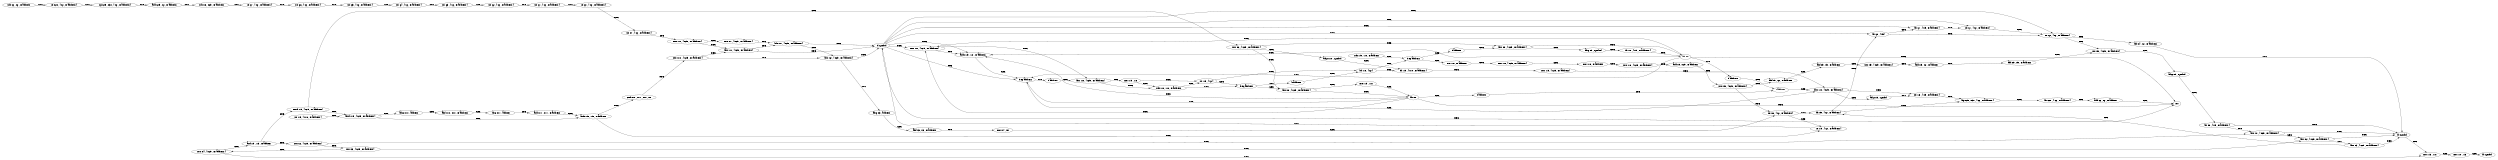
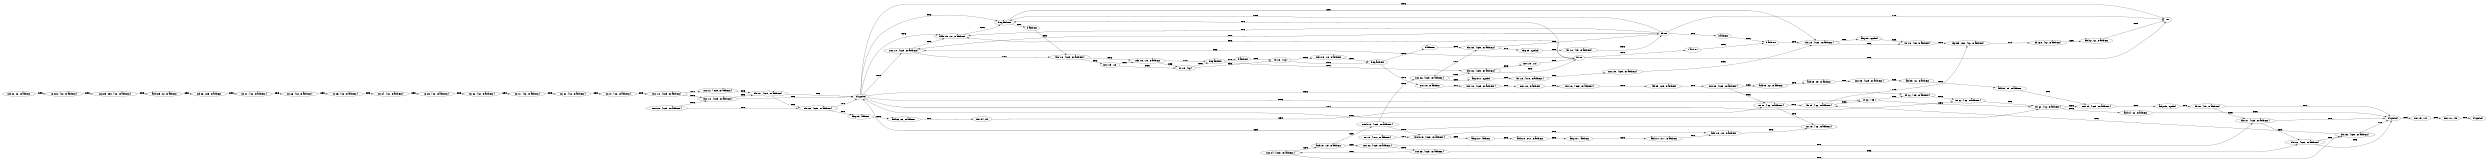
edge "ldr w8 , [ sp ]" -> "ldr w9 , [ x10 , # address ]": now "ldr w8 , [ sp ]" -> "subs w9 , w8 , # address"
node "csel x10 , x11 , x10 , ne": removed
edge "stur x4 , [ x29 , #- address ]" -> "mov w5 , wzr": now "stur x4 , [ x29 , #- address ]" -> "ldur x3 , [ x29 , #- address ]"
